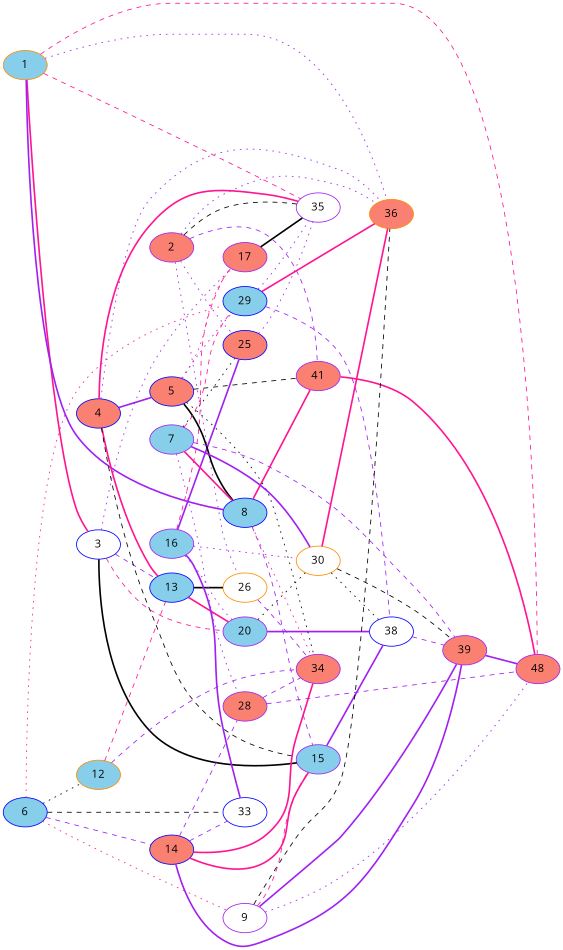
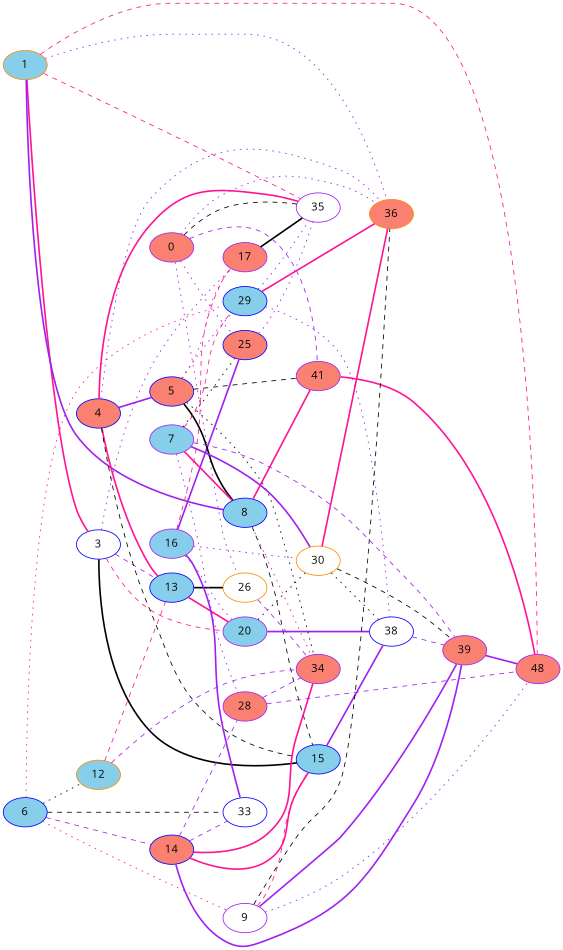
node "2": label "2" -> "0"
edge "29" -- "38": style dashed -> dotted
edge "8" -- "15": color purple -> black
node "15": color purple -> blue
